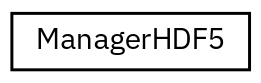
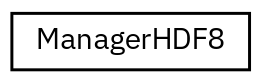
node "ManagerHDF5": label "ManagerHDF5" -> "ManagerHDF8"
